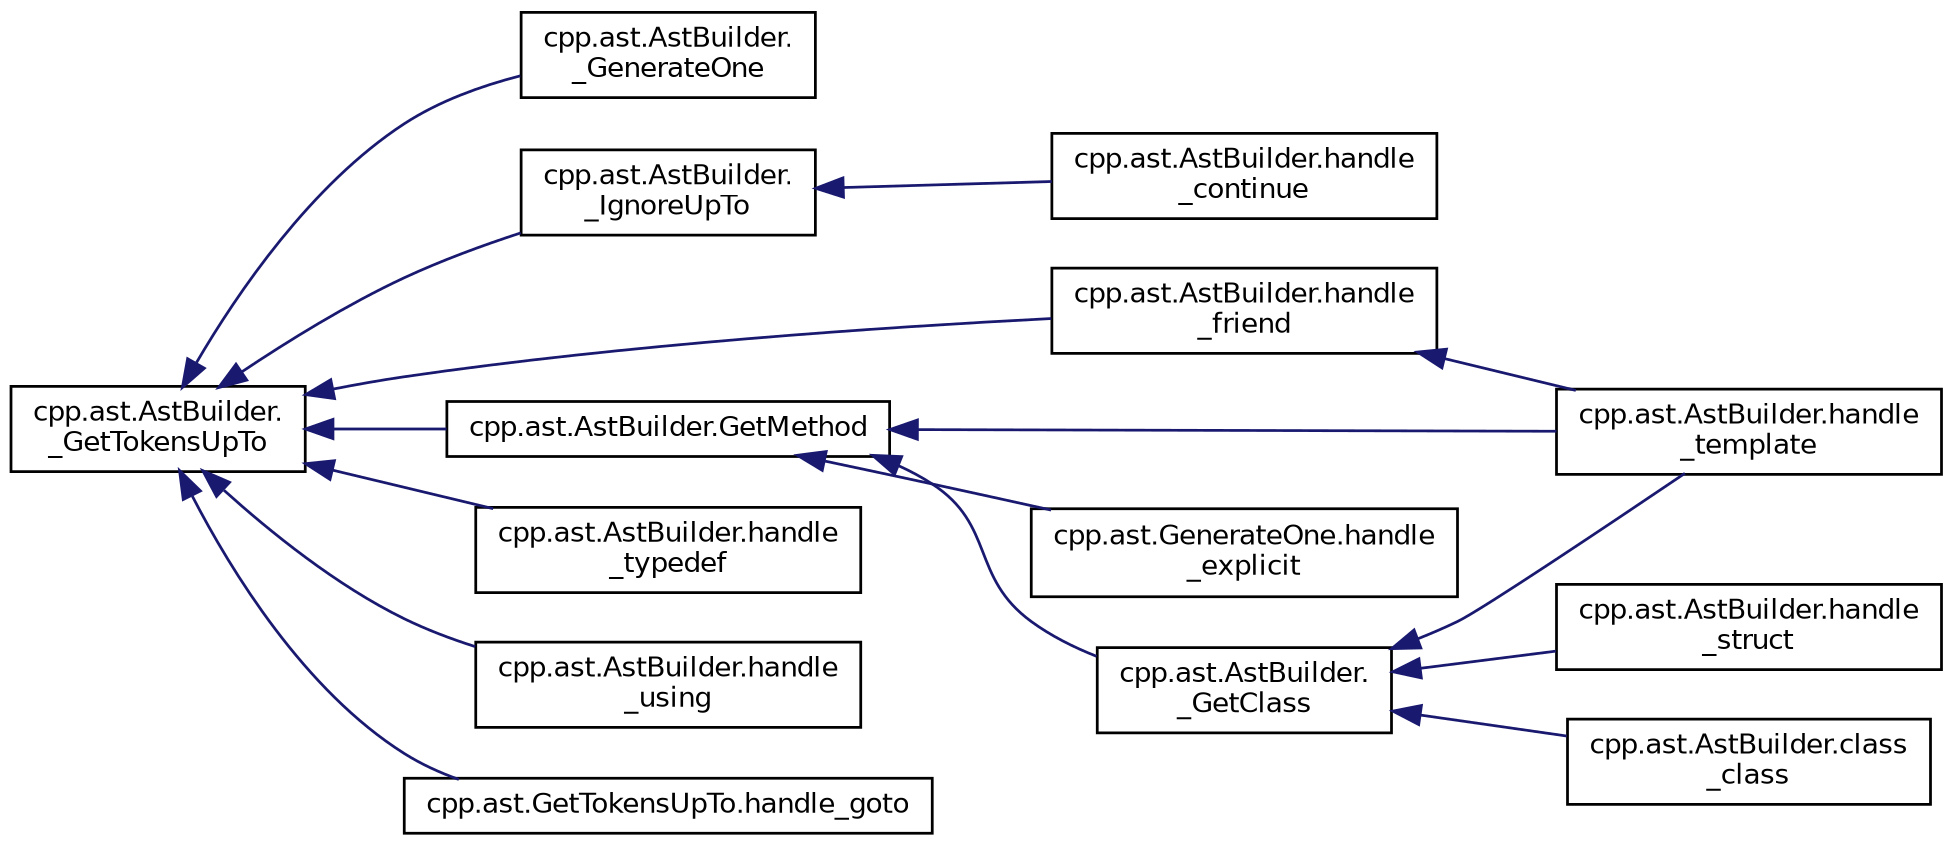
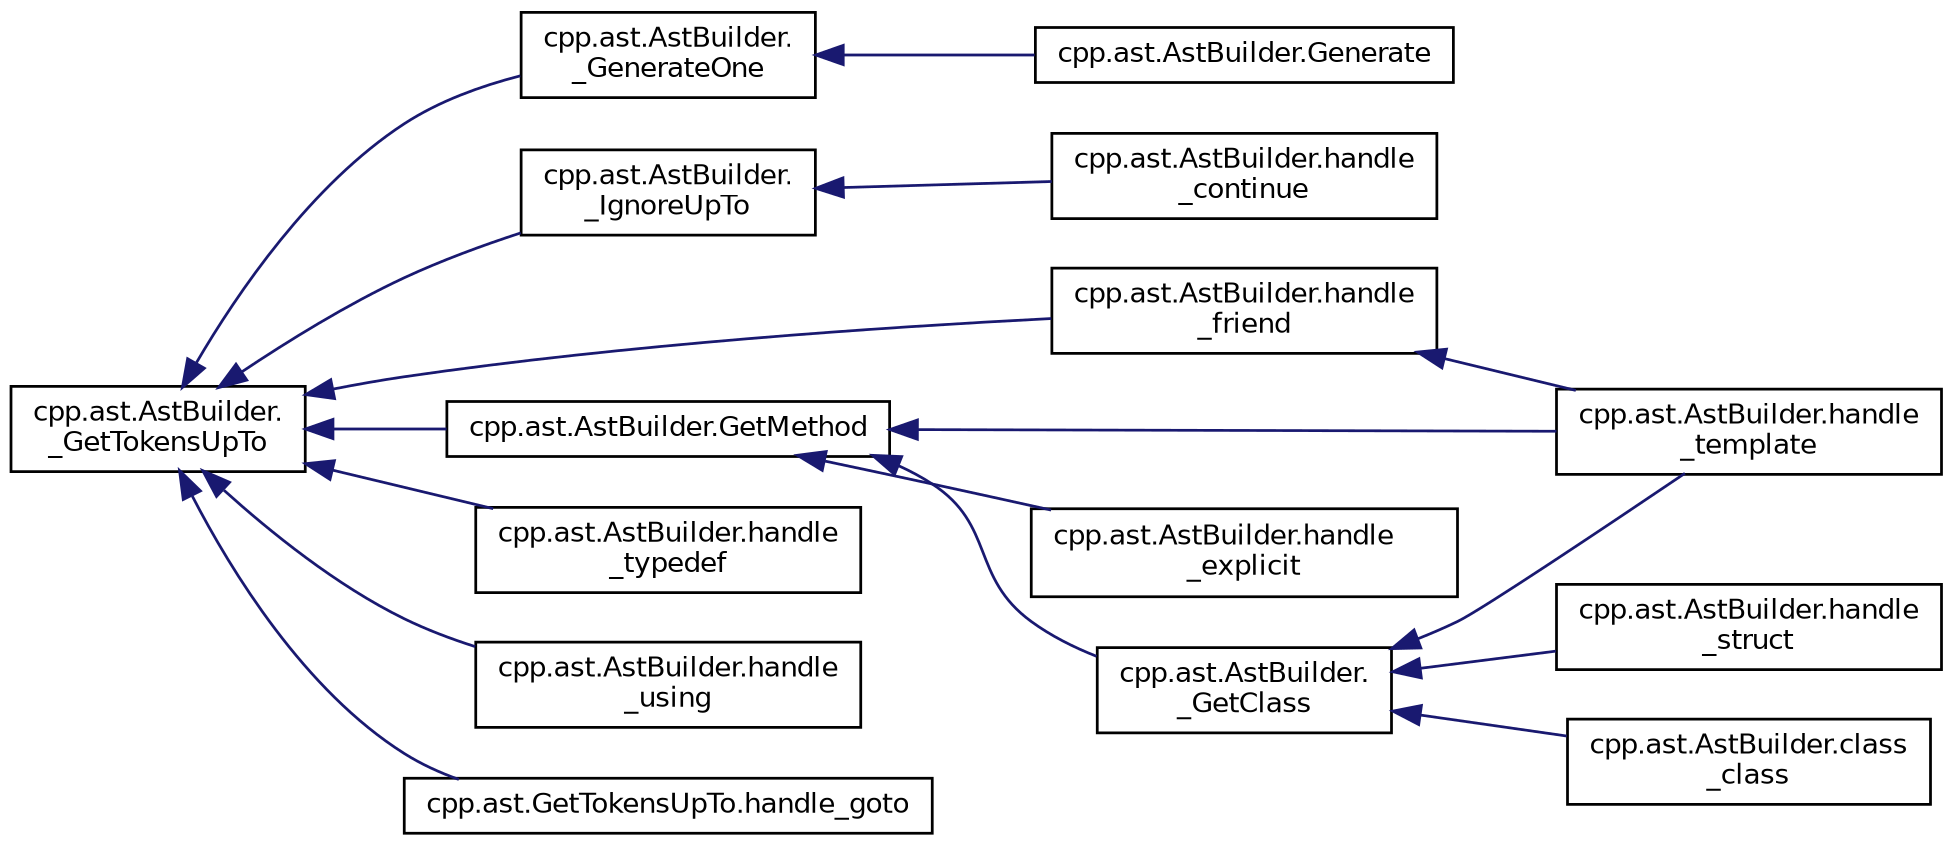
node "cpp.ast.AstBuilder.Generate": added
node "cpp.ast.GenerateOne.handle _explicit": label "cpp.ast.GenerateOne.handle _explicit" -> "cpp.ast.AstBuilder.handle _explicit"
